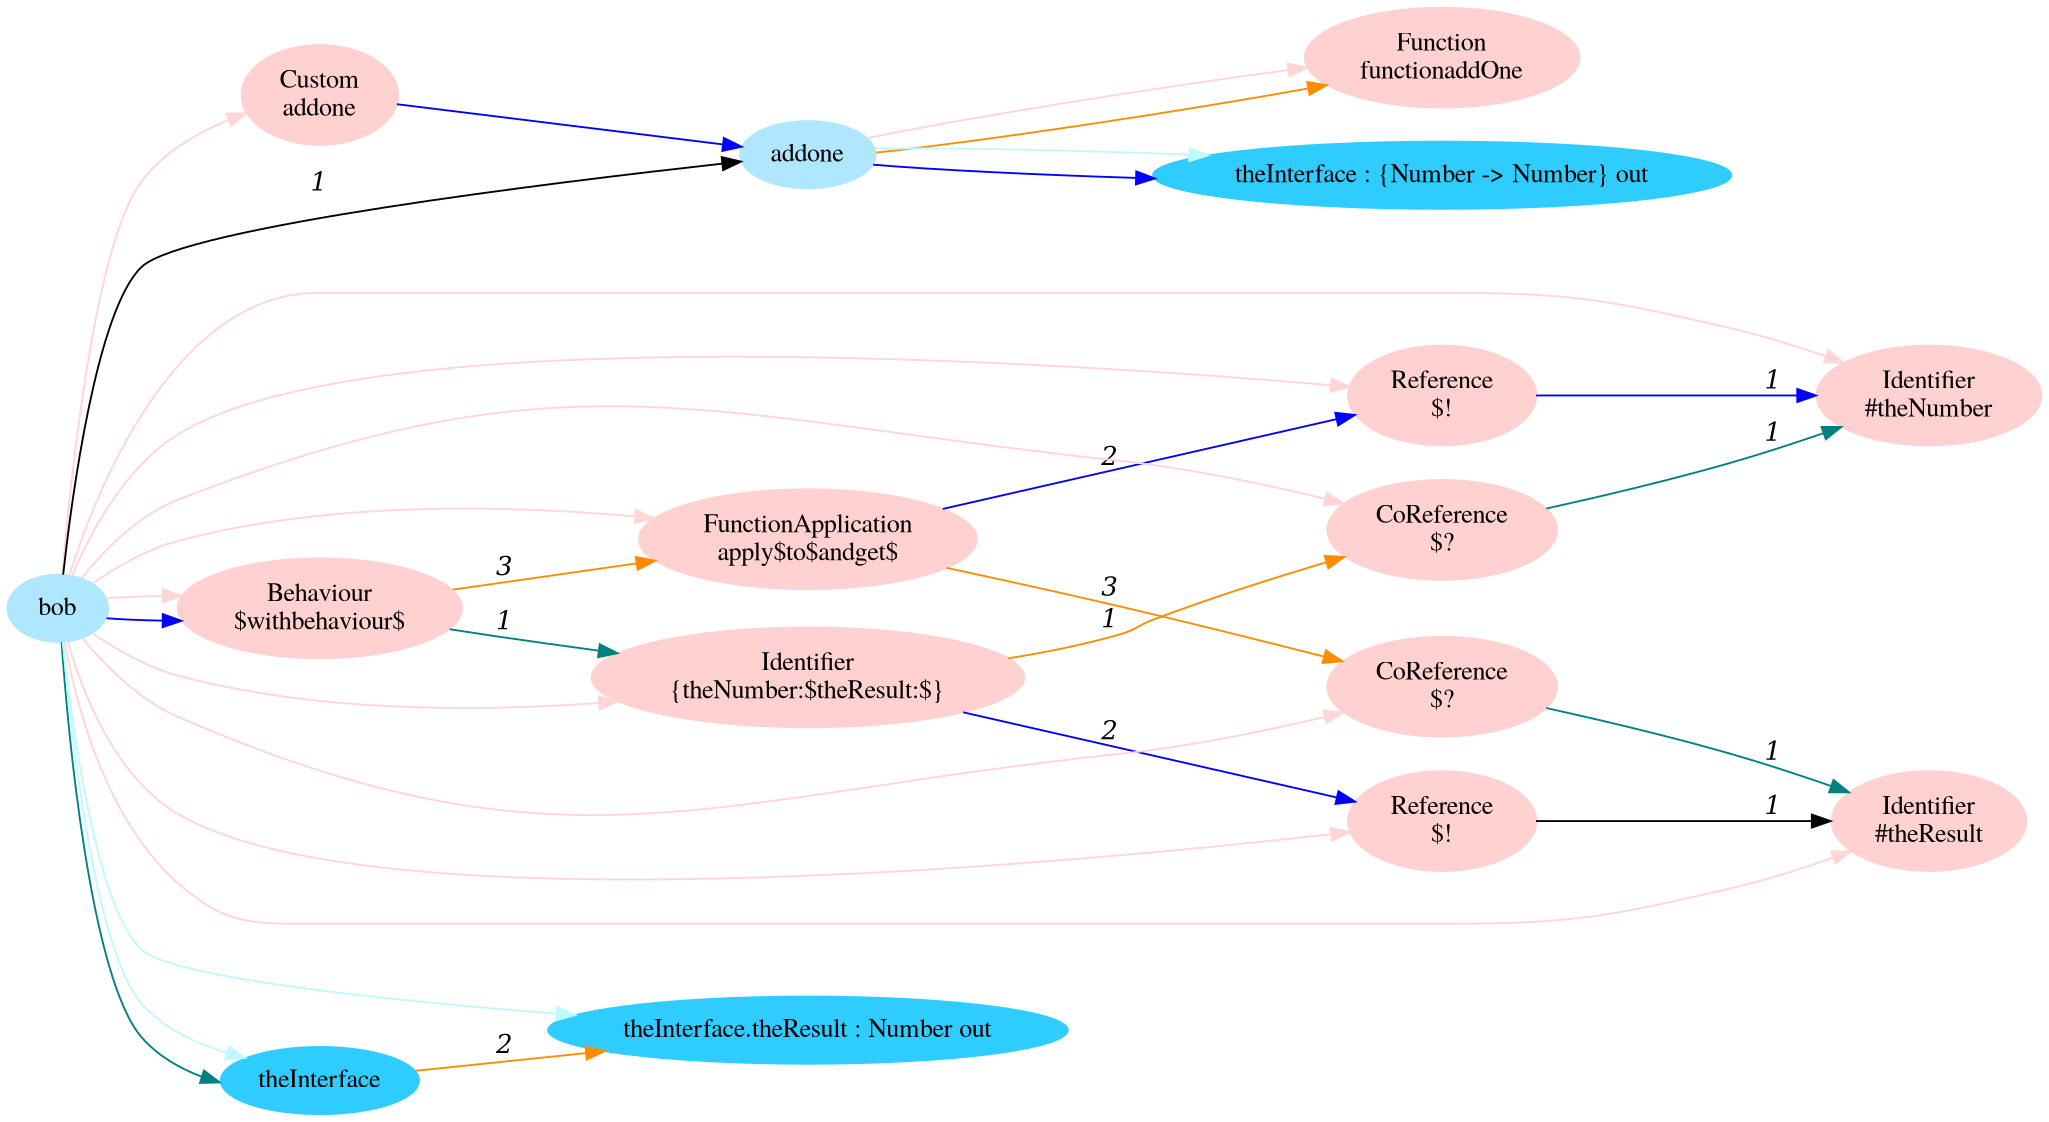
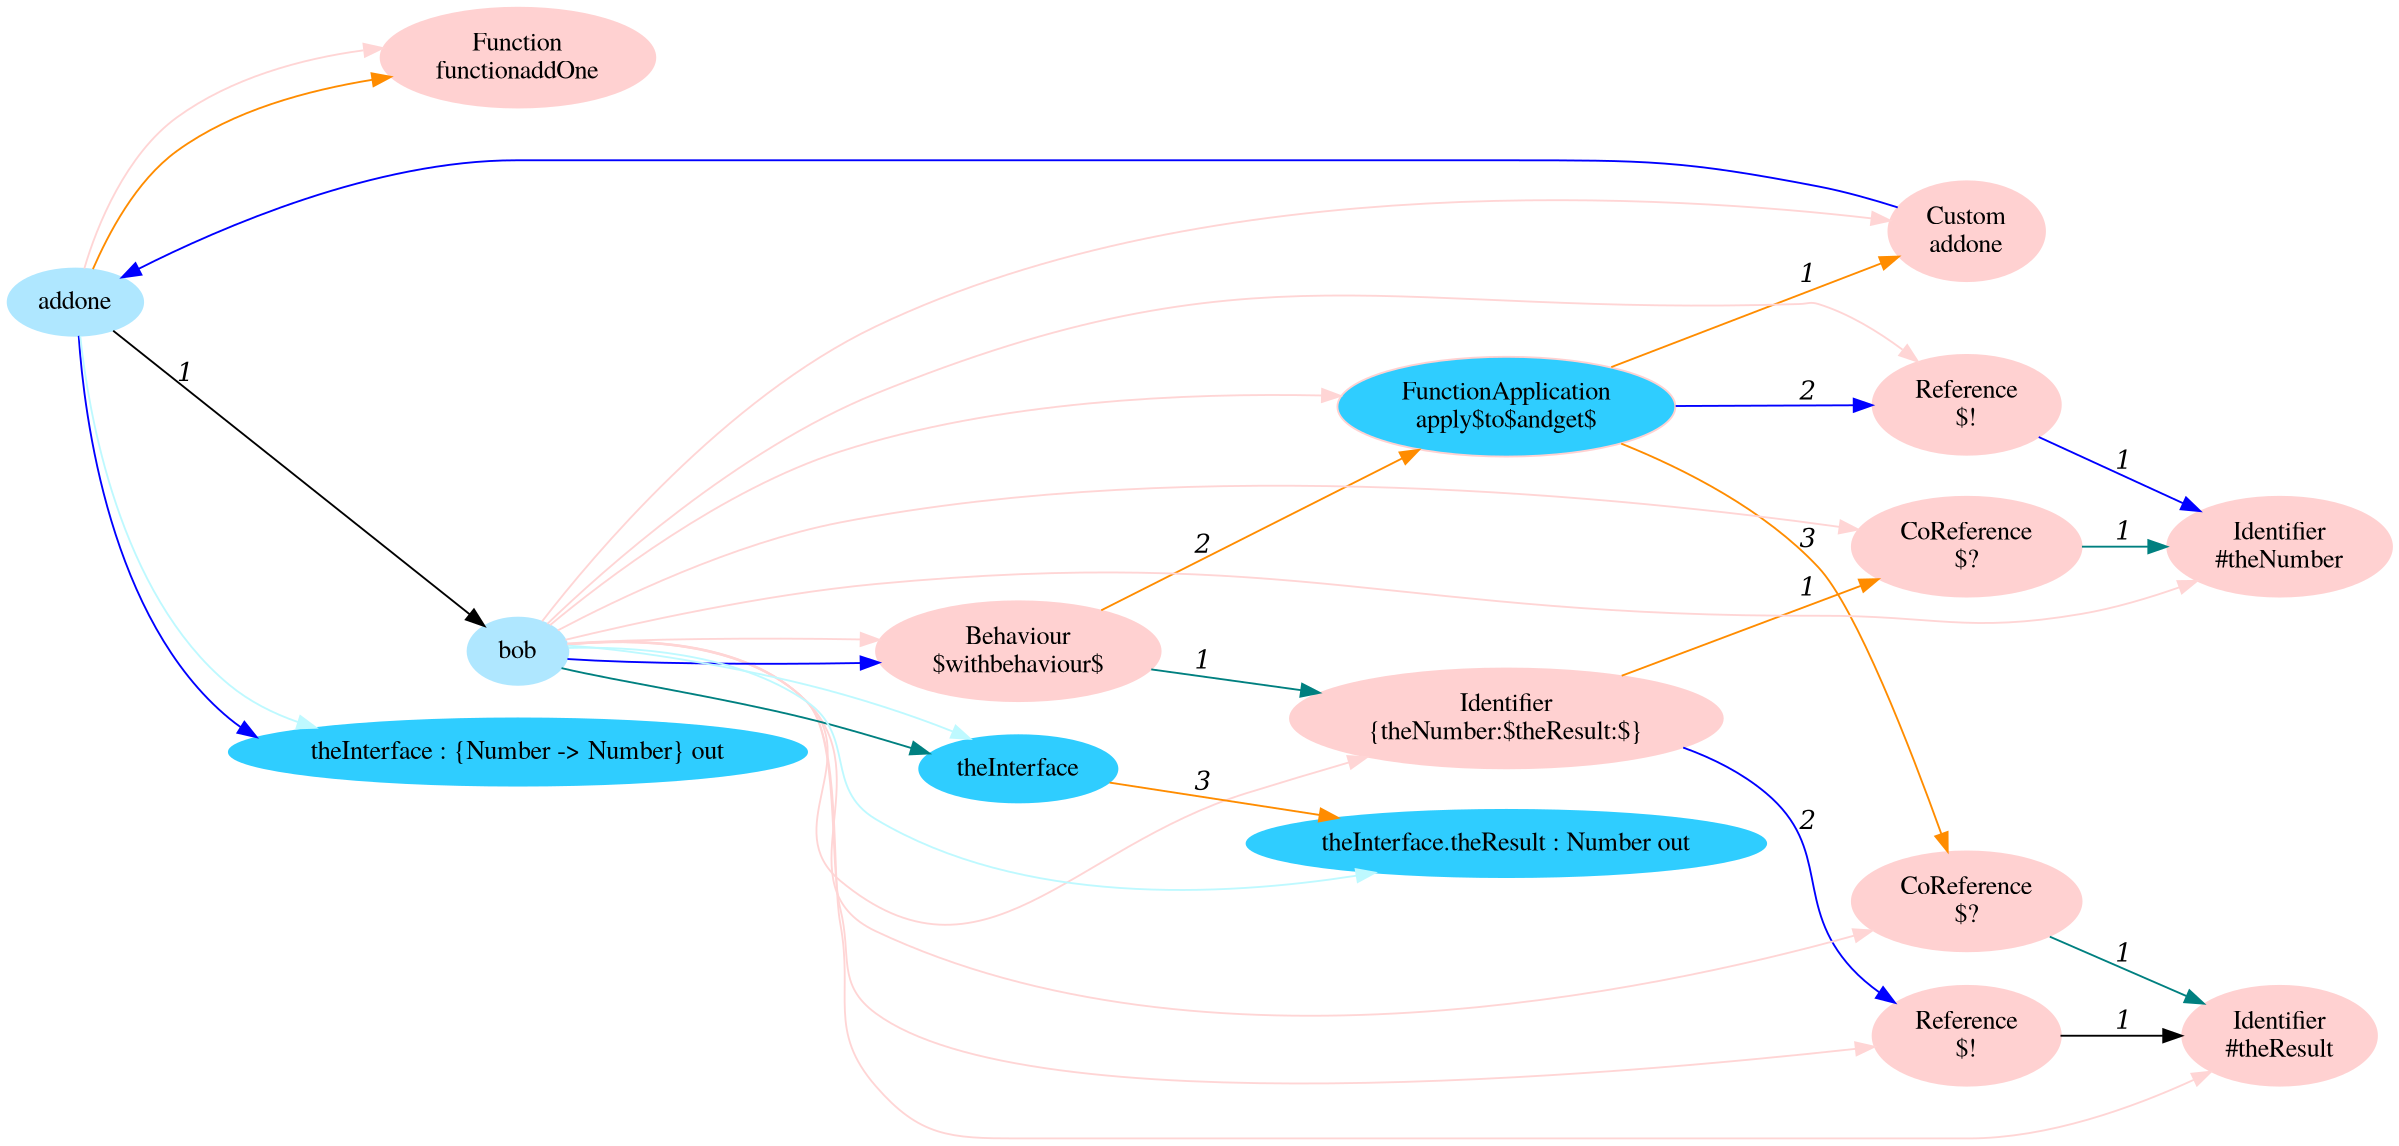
edge "bob" -> "addone": reversed
edge "FunctionApplication apply$to$andget$" -> "Custom addone": added, label "1"
node "FunctionApplication apply$to$andget$": fillcolor #ffd1d1 -> #2fcdff
edge "Behaviour $withbehaviour$" -> "FunctionApplication apply$to$andget$": label "3" -> "2"
edge "theInterface" -> "theInterface.theResult : Number out": label "2" -> "3"
